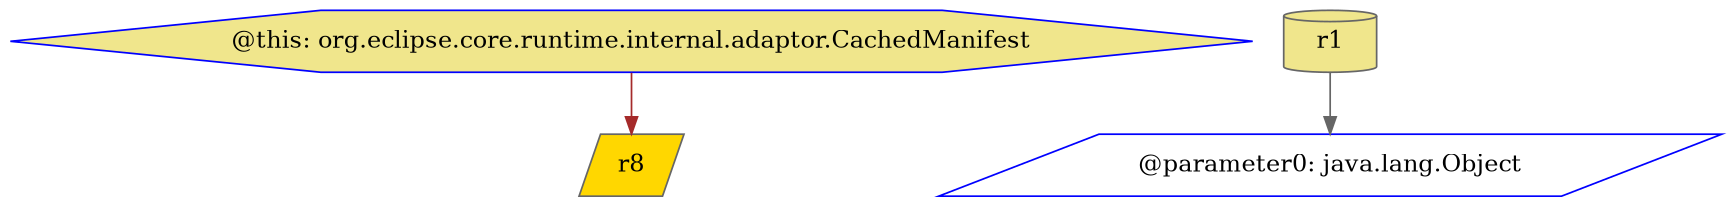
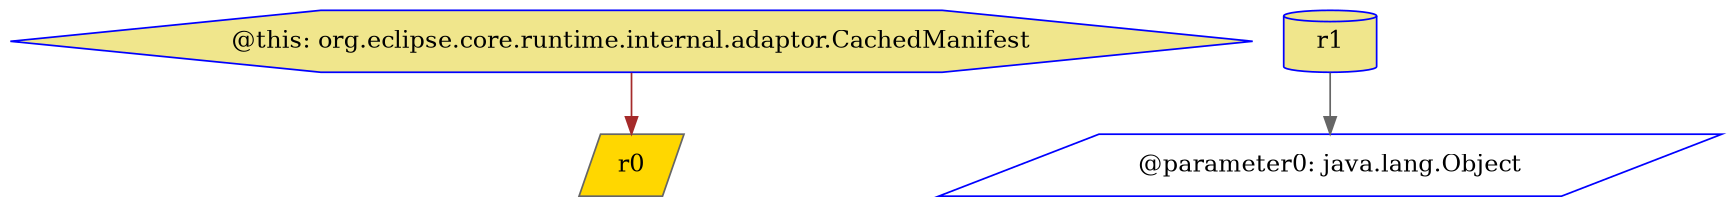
node "r1": color gray40 -> blue
node "r8": label "r8" -> "r0"
